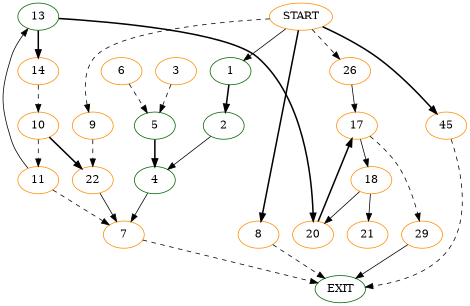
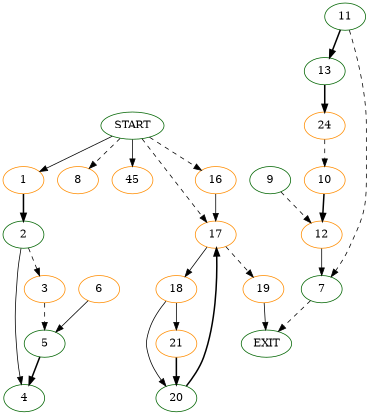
node "START": color darkorange -> darkgreen
edge "START" -> "9": now "START" -> "17"
edge "13" -> "20": now "21" -> "20"
edge "START" -> "45": style bold -> solid
node "14": label "14" -> "24"
node "1": color darkgreen -> darkorange
node "26": label "26" -> "16"
edge "6" -> "5": style dashed -> solid
edge "11" -> "13": style solid -> bold
edge "START" -> "8": style bold -> dashed
node "9": color darkorange -> darkgreen
edge "10" -> "11": removed
node "11": color darkorange -> darkgreen
node "22": label "22" -> "12"
edge "4" -> "7": removed
node "7": color darkorange -> darkgreen
node "20": color darkorange -> darkgreen
node "29": label "29" -> "19"
edge "45" -> "EXIT": removed
edge "2" -> "3": added
edge "8" -> "EXIT": removed
